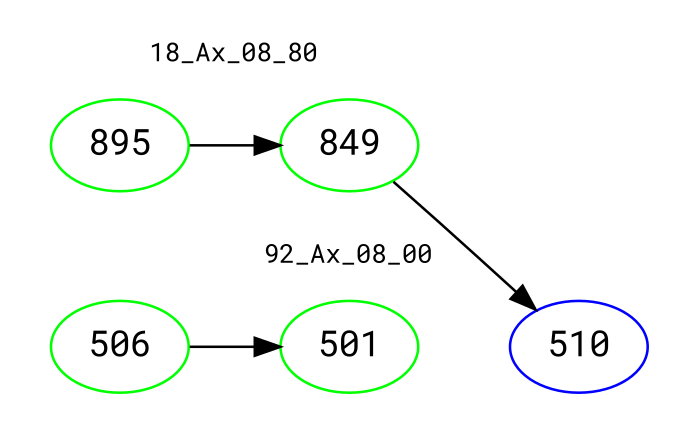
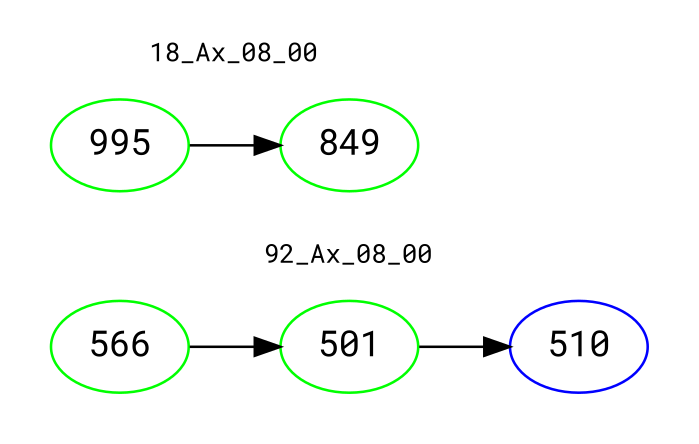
cluster "18_Ax_08_80": label "18_Ax_08_80" -> "18_Ax_08_00"
node "895": label "895" -> "995"
edge "849" -> "510": now "501" -> "510"
node "506": label "506" -> "566"
